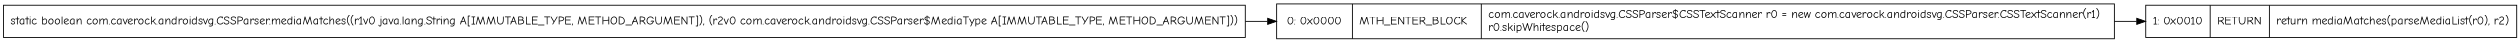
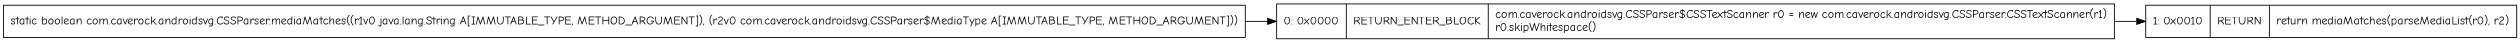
node "0: 0x0000": text "MTH_ENTER_BLOCK" -> "RETURN_ENTER_BLOCK"
